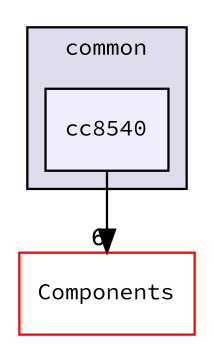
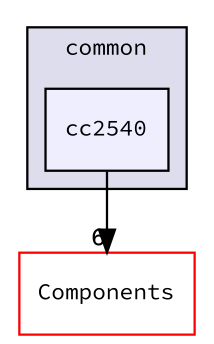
node "cc8540": label "cc8540" -> "cc2540"
